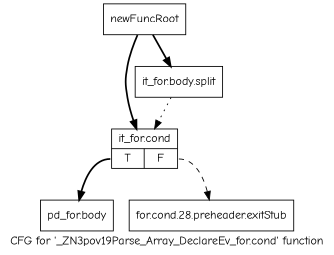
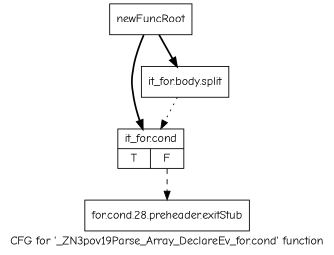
node "pd_for.body": removed
